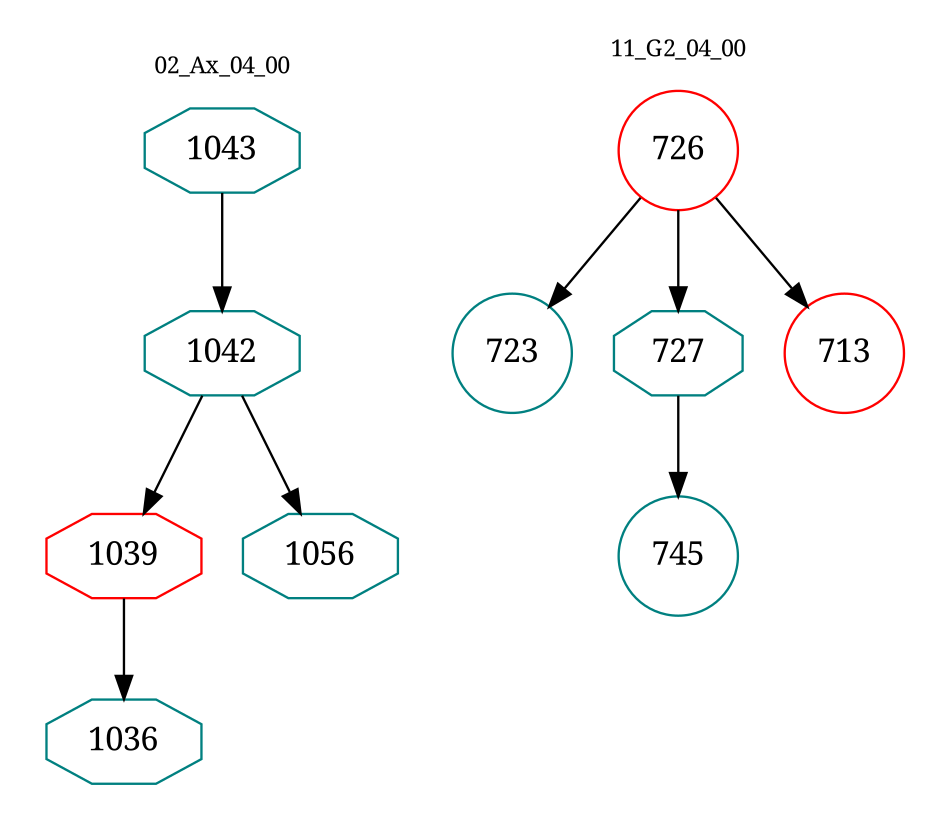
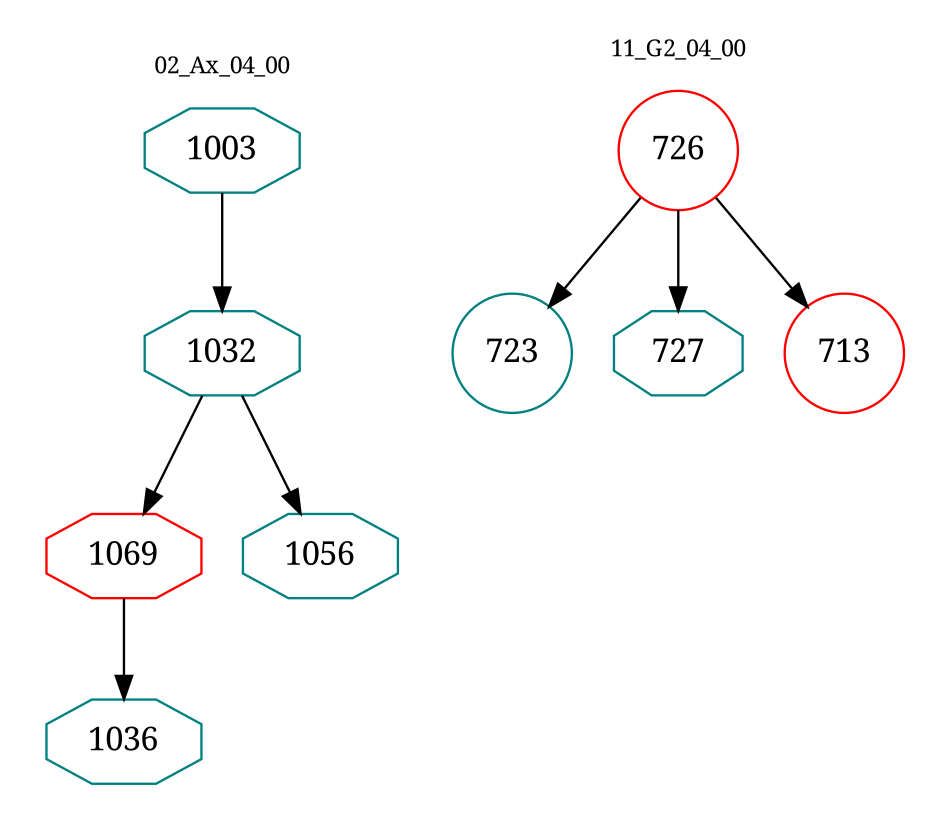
node "1043": label "1043" -> "1003"
node "1042": label "1042" -> "1032"
node "1039": label "1039" -> "1069"
node "745": removed
